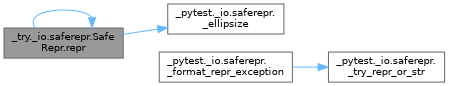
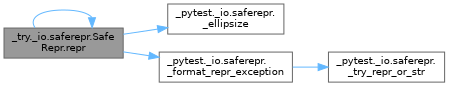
edge "_try._io.saferepr.Safe Repr.repr" -> "_pytest._io.saferepr. _format_repr_exception": added
